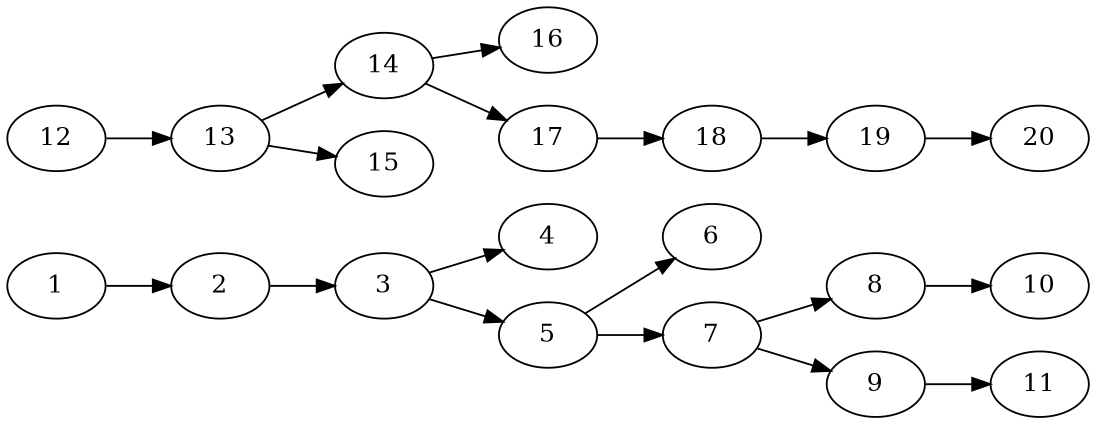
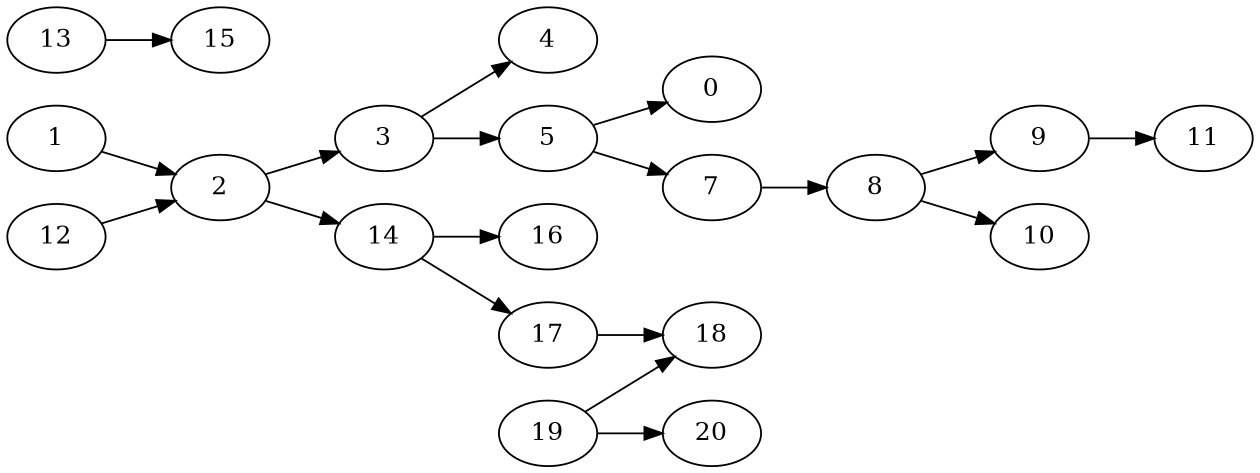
edge "13" -> "14": now "2" -> "14"
edge "12" -> "13": now "12" -> "2"
edge "18" -> "19": reversed
node "6": label "6" -> "0"
edge "7" -> "9": now "8" -> "9"
